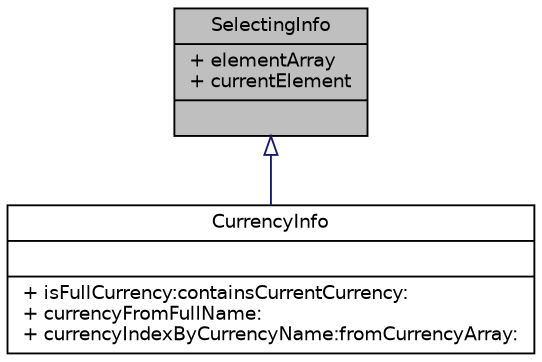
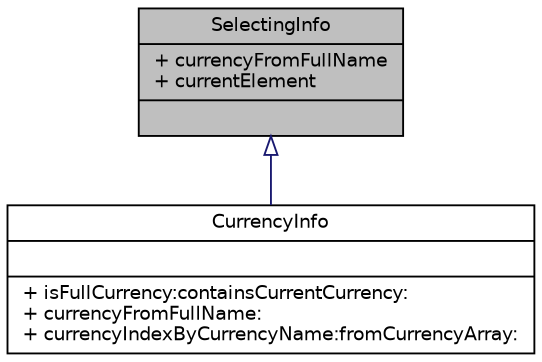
node "SelectingInfo": text "+ elementArray" -> "+ currencyFromFullName"
